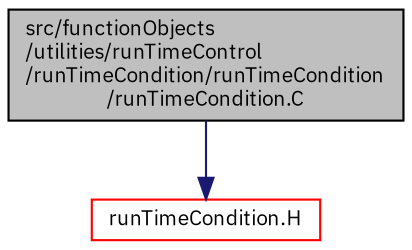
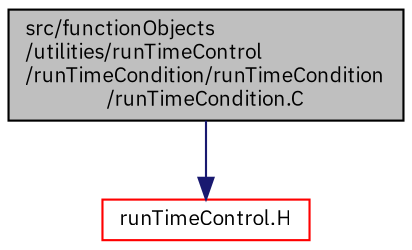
node "runTimeCondition.H": label "runTimeCondition.H" -> "runTimeControl.H"
